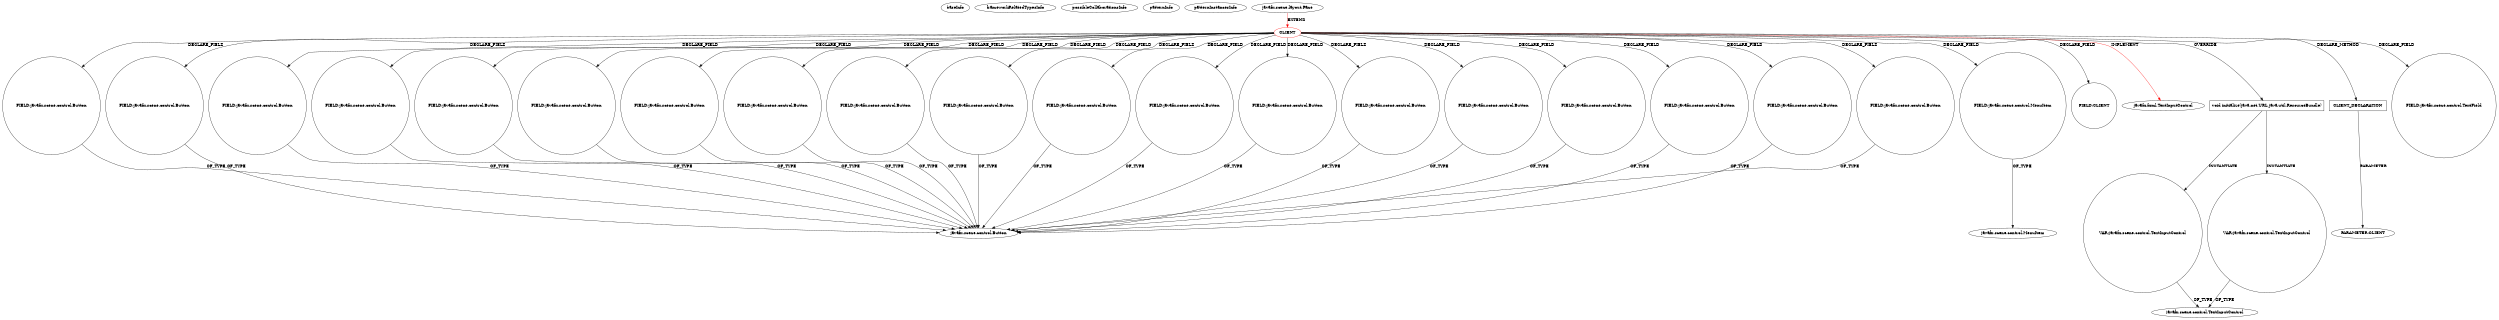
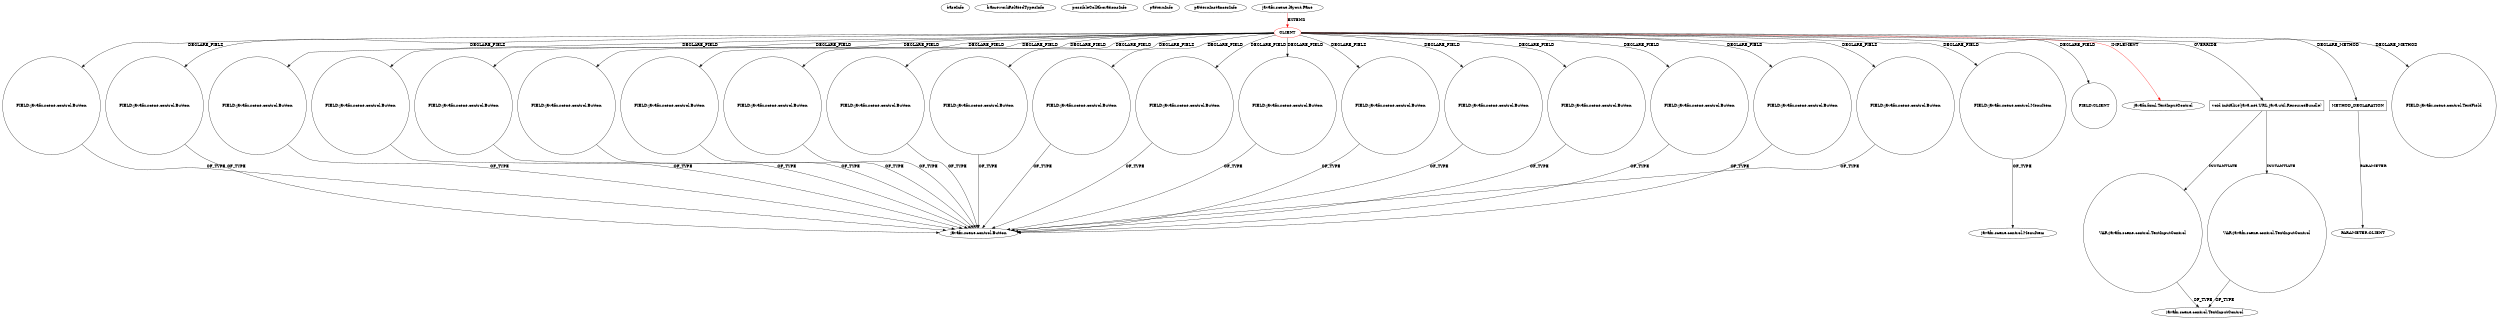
edge "CLIENT" -> "FIELD:javafx.scene.control.TextField": label "DECLARE_FIELD" -> "DECLARE_METHOD"
node "CLIENT_DECLARATION": label "CLIENT_DECLARATION" -> "METHOD_DECLARATION"
